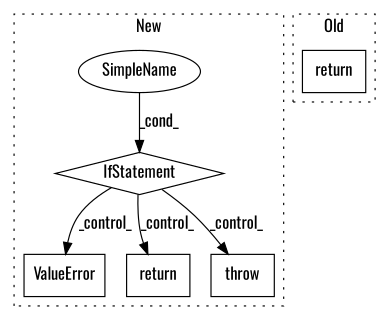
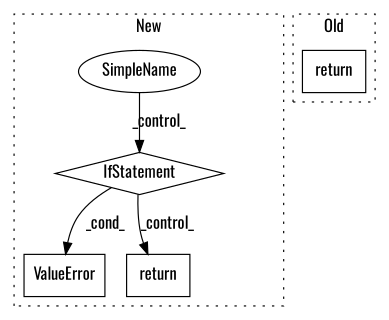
edge "SimpleName" -> "IfStatement": label "_cond_" -> "_control_"
edge "IfStatement" -> "ValueError": label "_control_" -> "_cond_"
node "throw": removed
